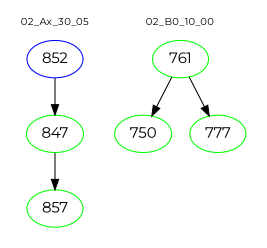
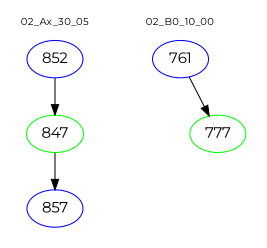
node "761": color green -> blue
node "750": removed
node "857": color green -> blue
